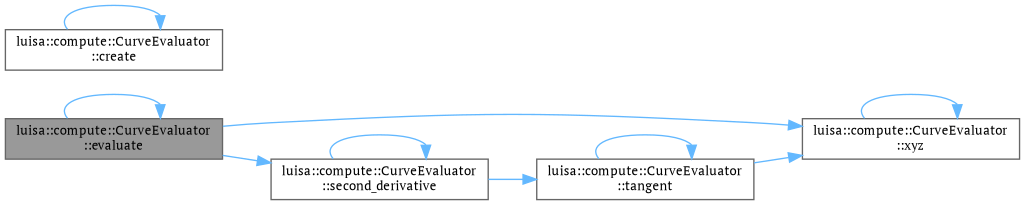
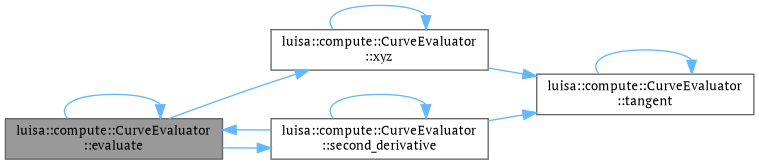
node "luisa::compute::CurveEvaluator ::create": removed
edge "luisa::compute::CurveEvaluator ::second_derivative" -> "luisa::compute::CurveEvaluator ::evaluate": added
edge "luisa::compute::CurveEvaluator ::tangent" -> "luisa::compute::CurveEvaluator ::xyz": reversed
